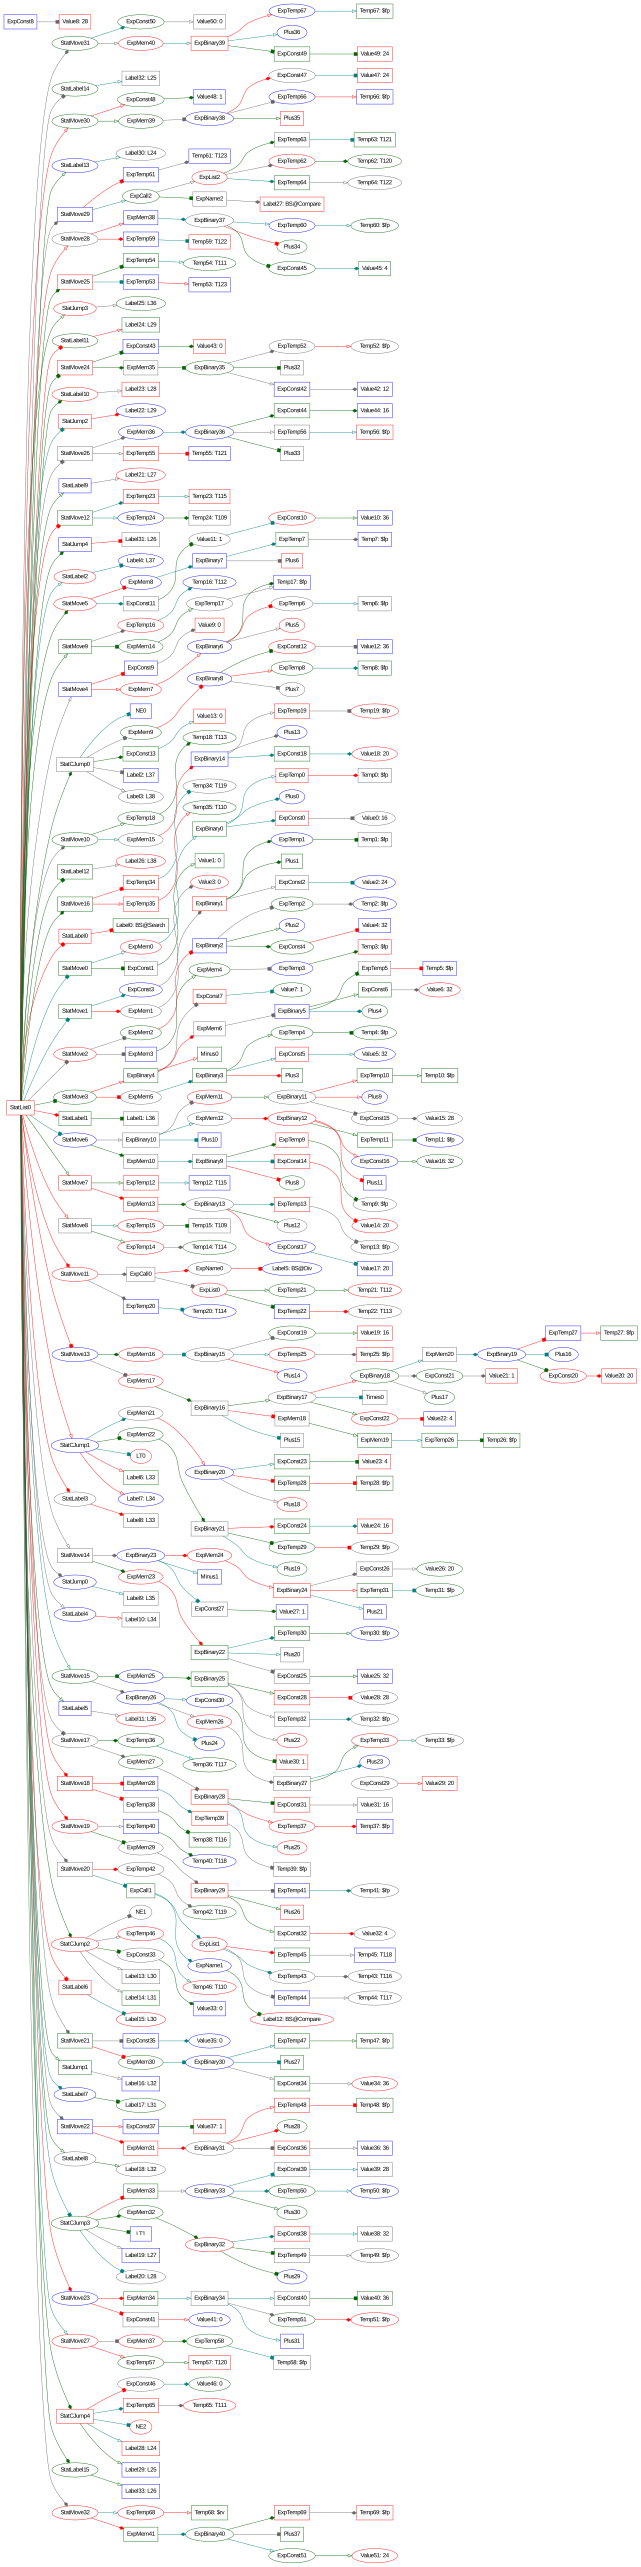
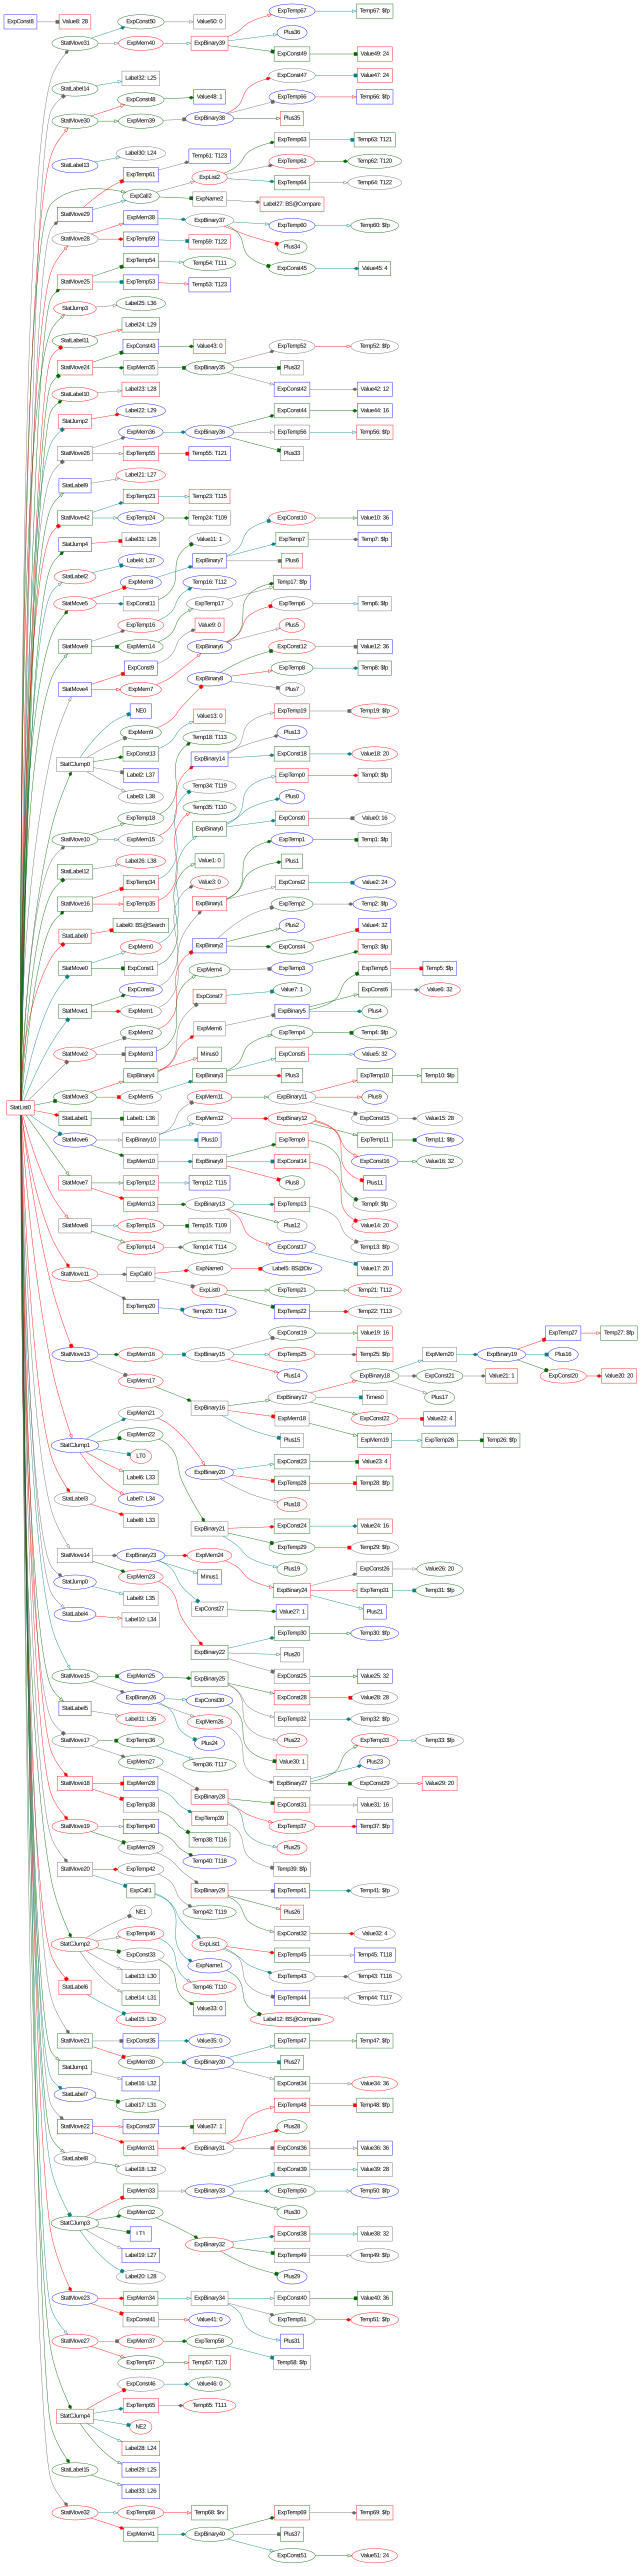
node "StatMove12": label "StatMove12" -> "StatMove42"
edge "Value11: 1" -> "ExpConst10": now "ExpBinary7" -> "ExpConst10"
edge "StatList0" -> "StatLabel13": now "StatList0" -> "ExpCall2"
edge "StatMove1" -> "ExpConst3": color teal -> darkgreen
edge "StatMove17" -> "ExpTemp36": arrowhead diamond -> box
edge "ExpBinary27" -> "ExpConst29": added
